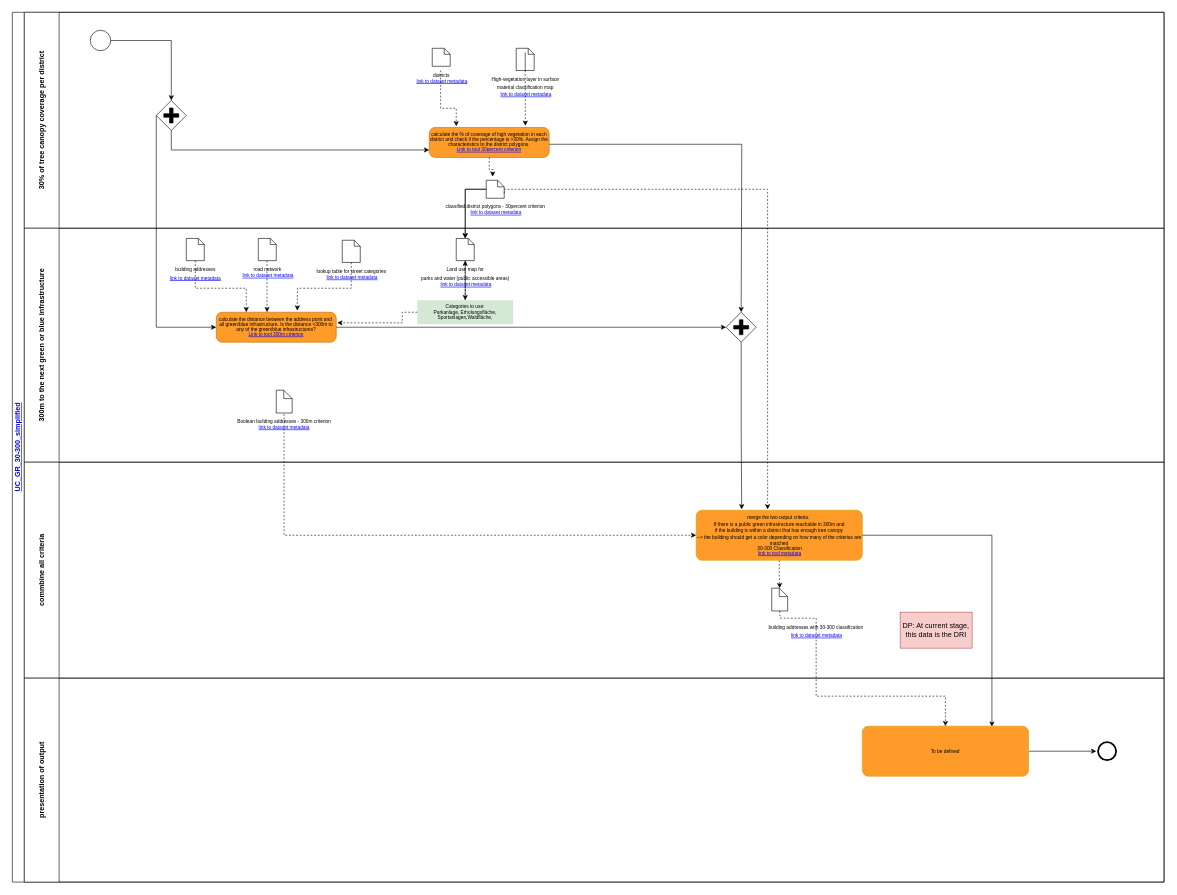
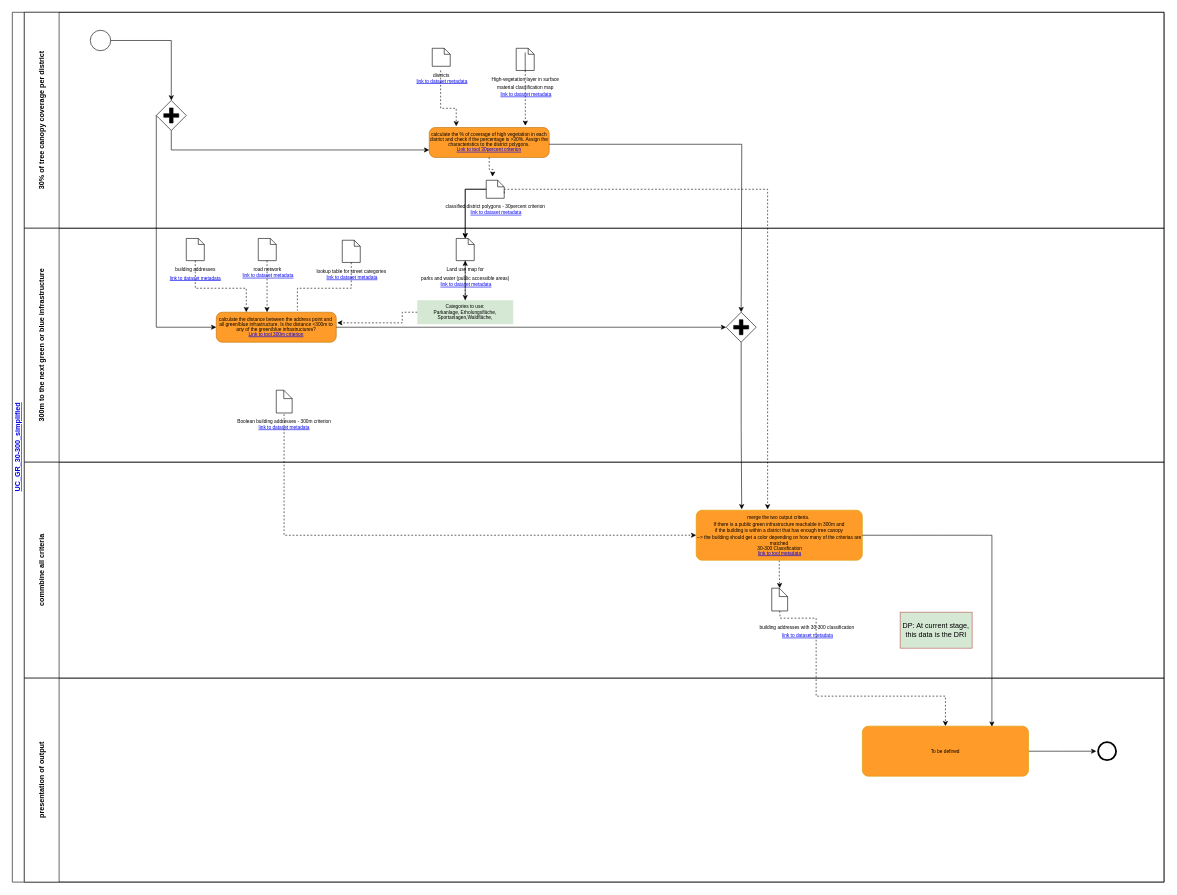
edge "lookup table for street categories link to dataset metadata" -> "calculate the distance between the address point and all green/blue infrastructure. Is the distance <300m to any of the green/blue infrastructures? Link to tool 300m criterion": arrowhead classic -> none
node "building addresses with 30-300 classification link to dataset metadata": moved (816, 630) -> (807, 630)
node "DP: At current stage, this data is the DRI": fillcolor #f8cecc -> #d5e8d4
